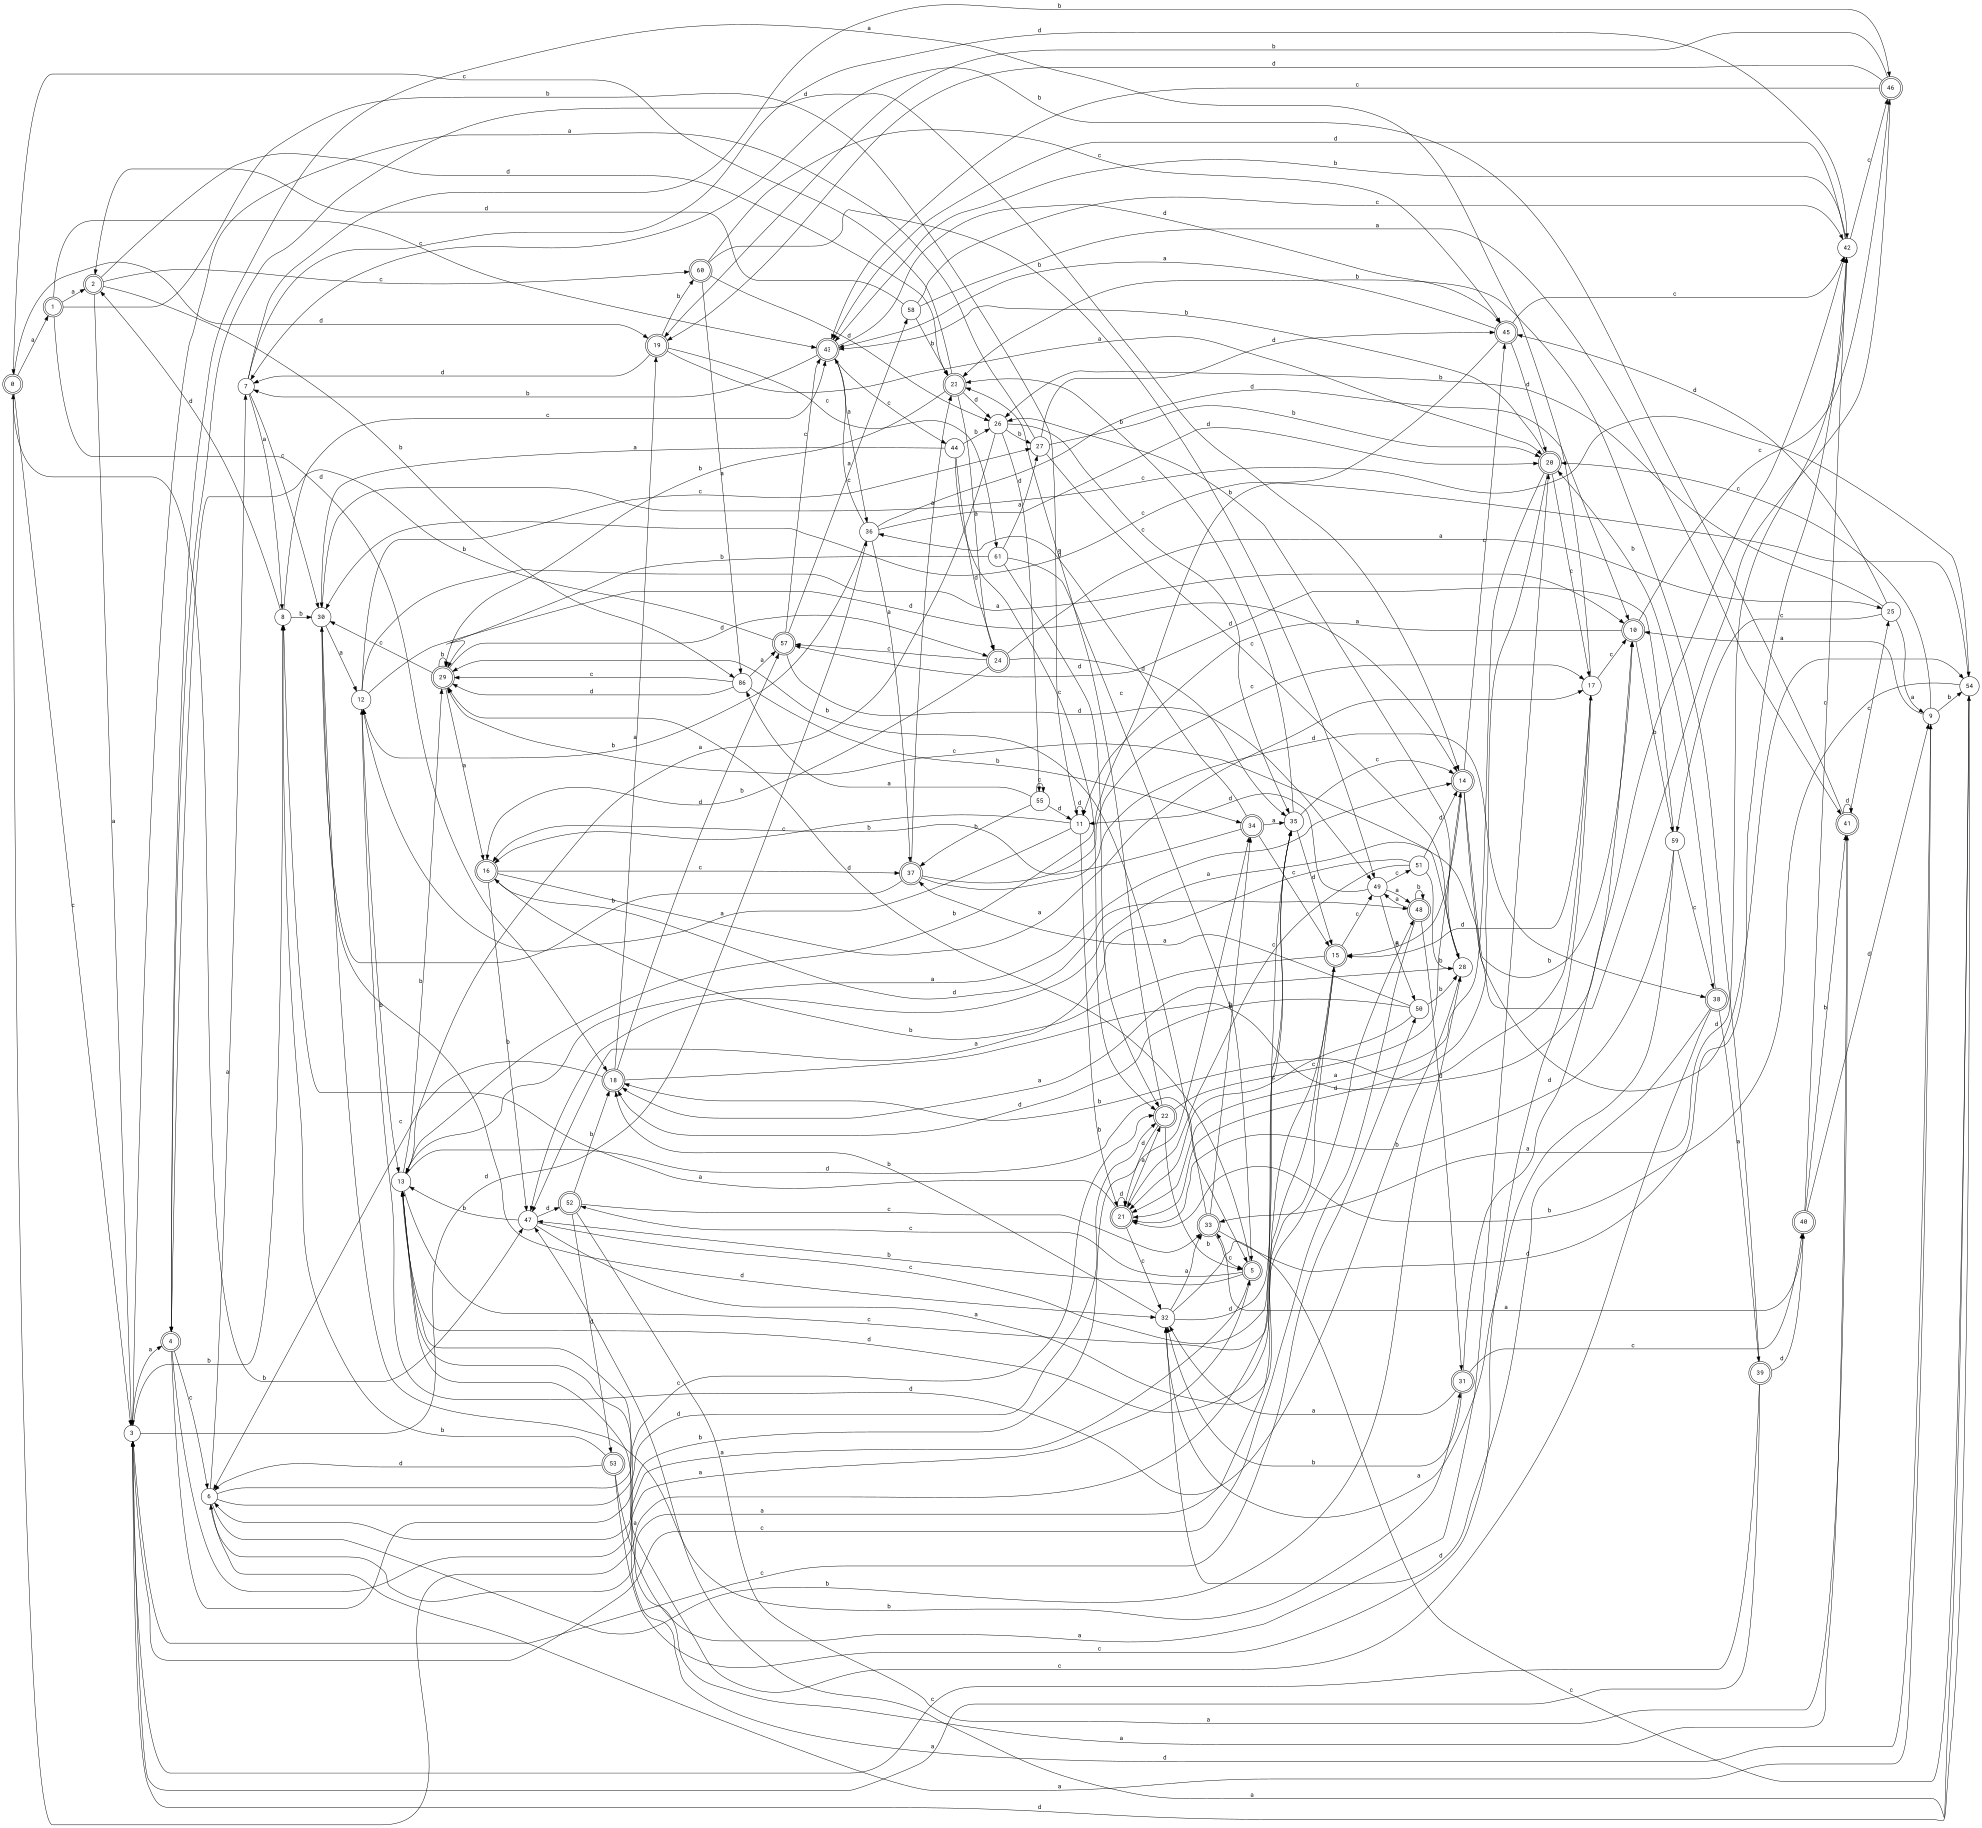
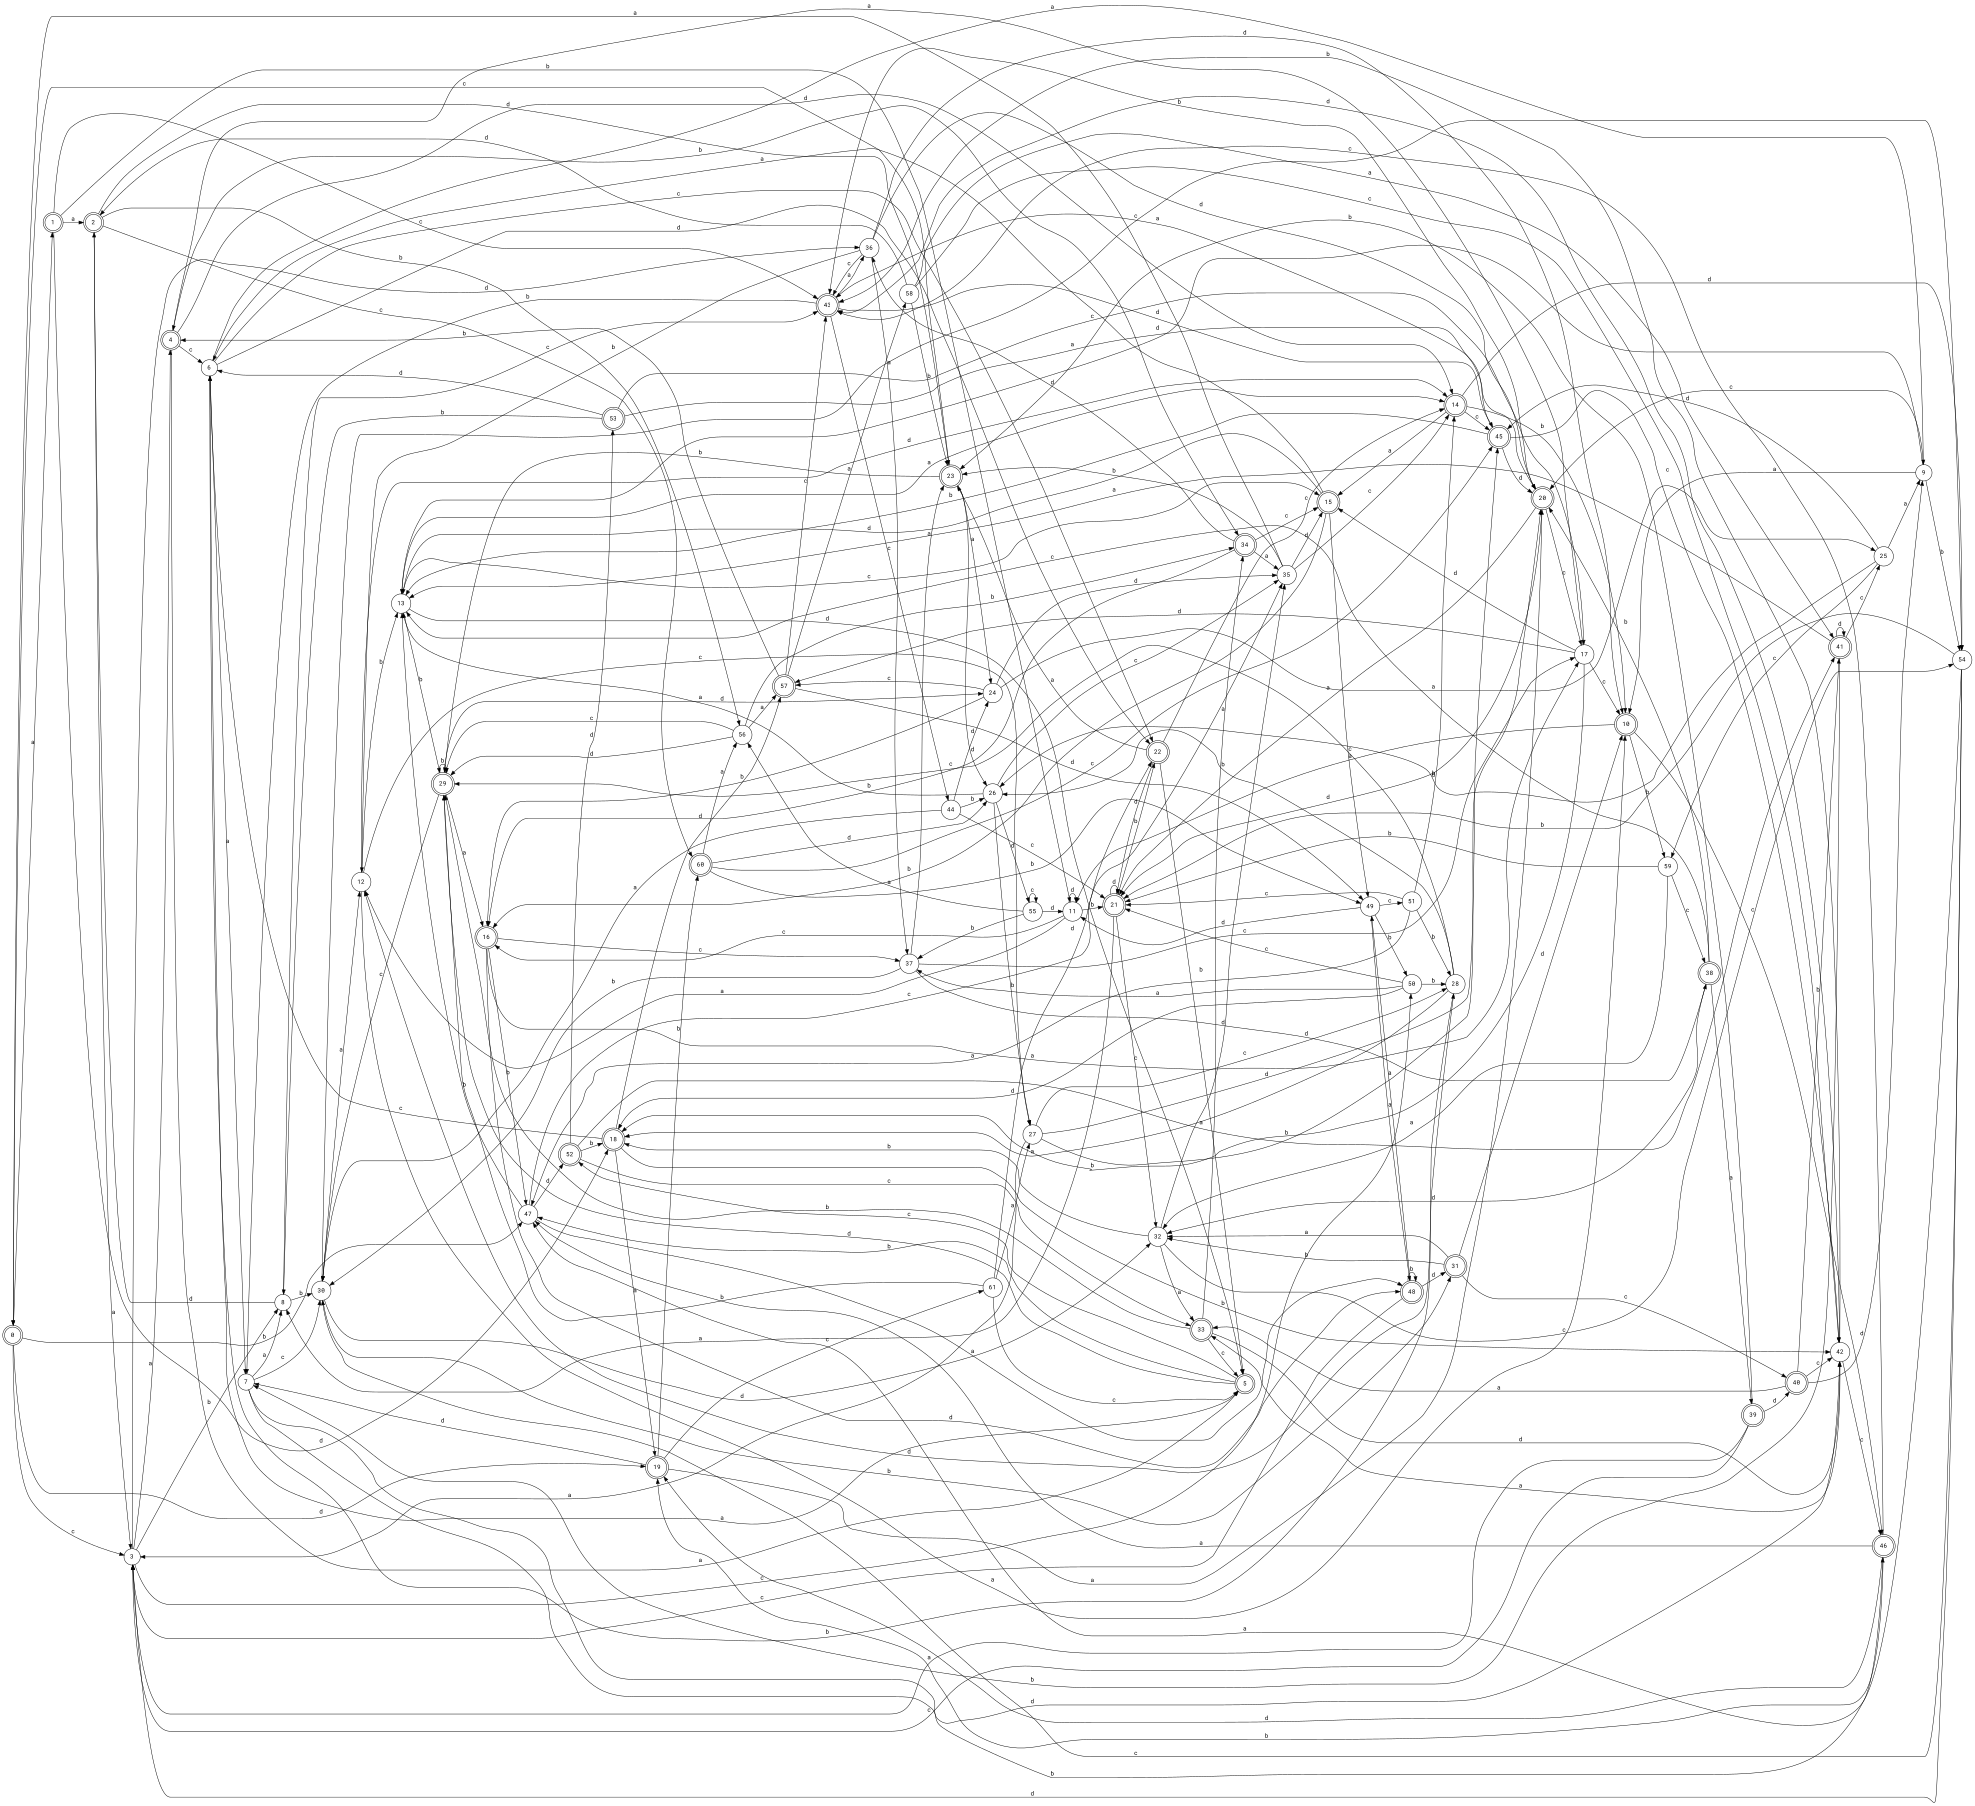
edge "59" -> "57": now "17" -> "57"
node "24": shape doublecircle -> circle
node "86": label "86" -> "56"
edge "44" -> "22": now "44" -> "21"
node "37": shape doublecircle -> circle
edge "21" -> "22": label "a" -> "b"
